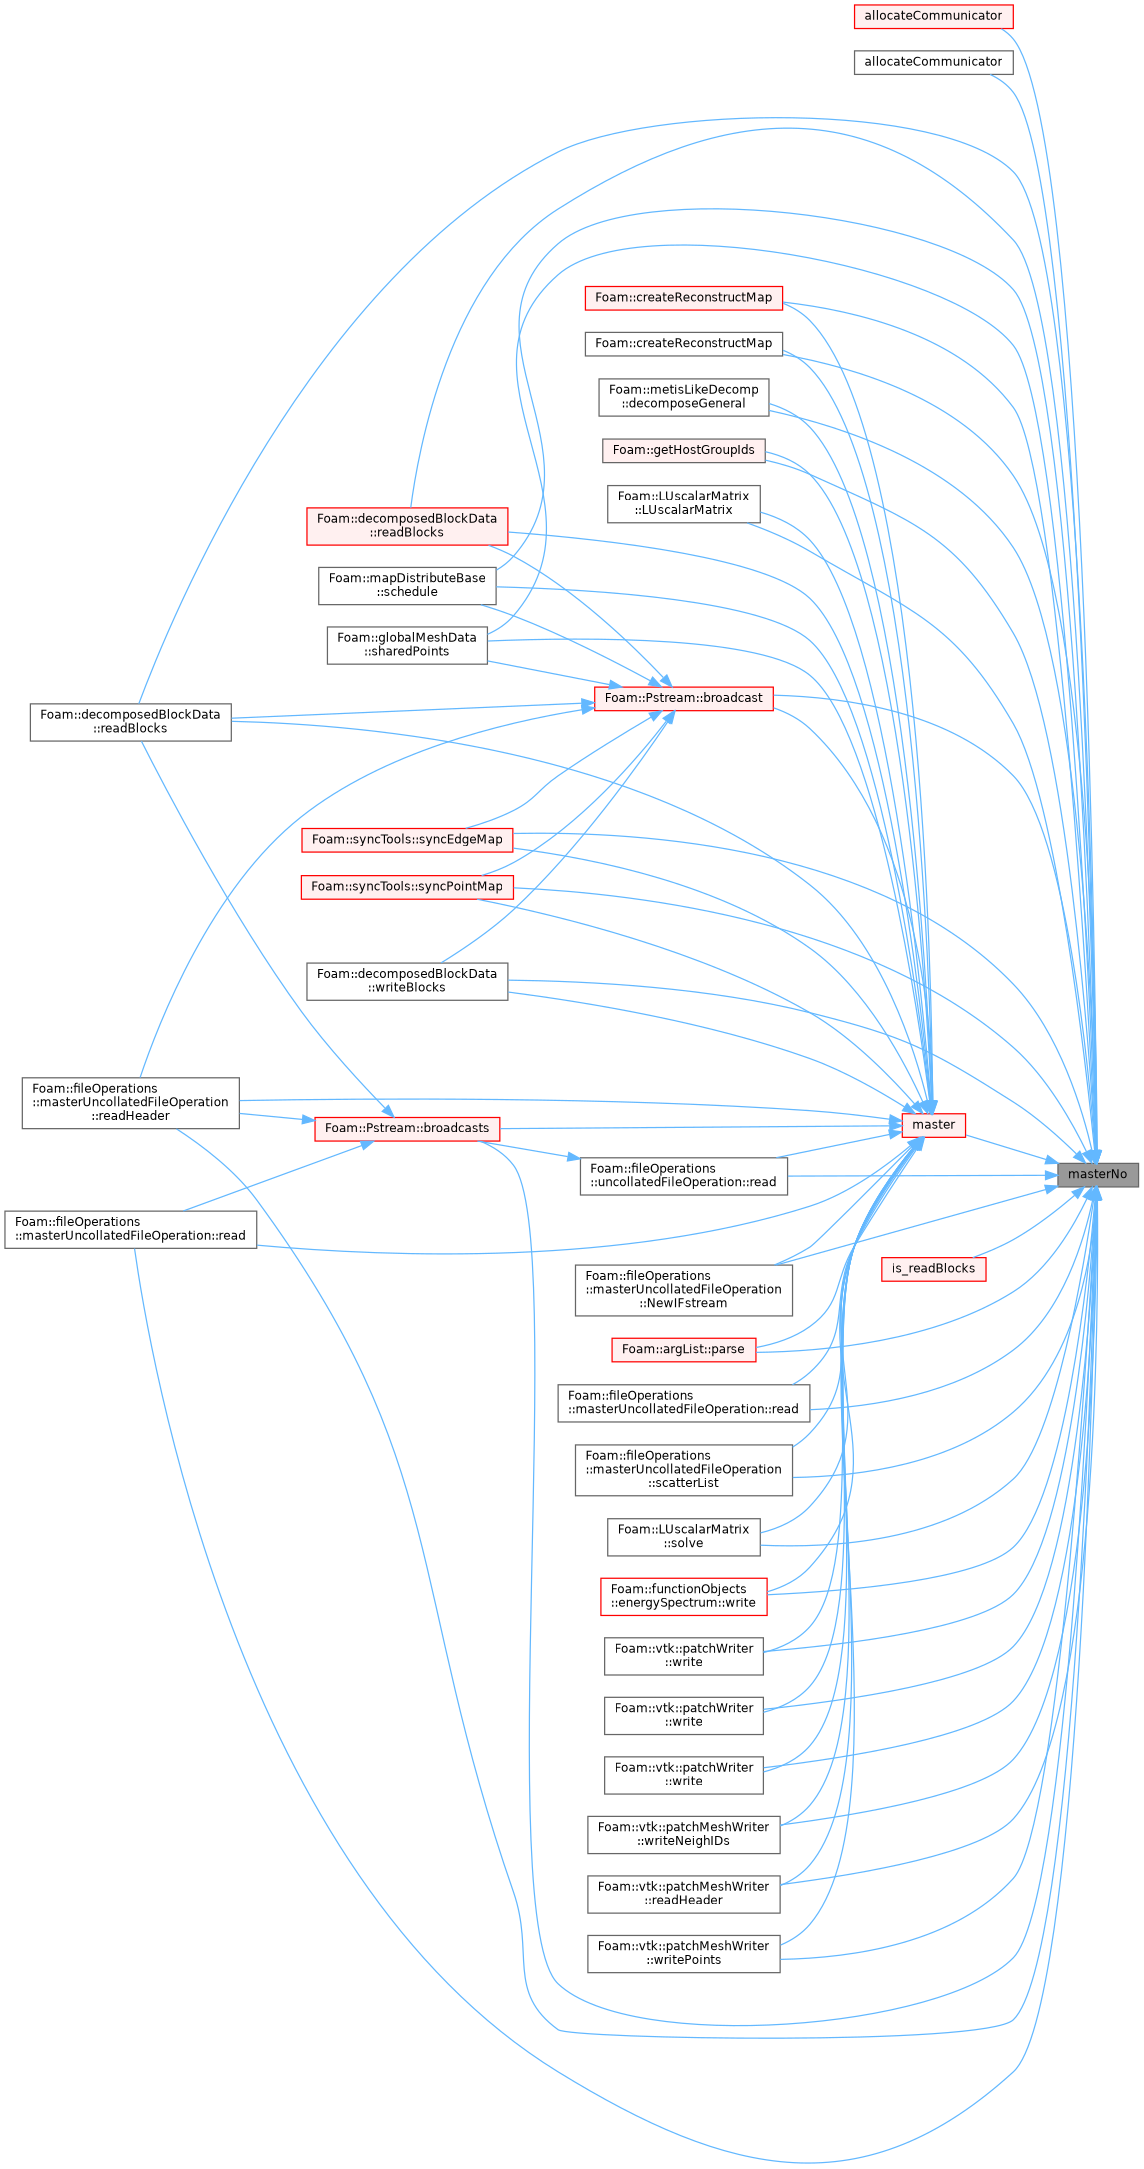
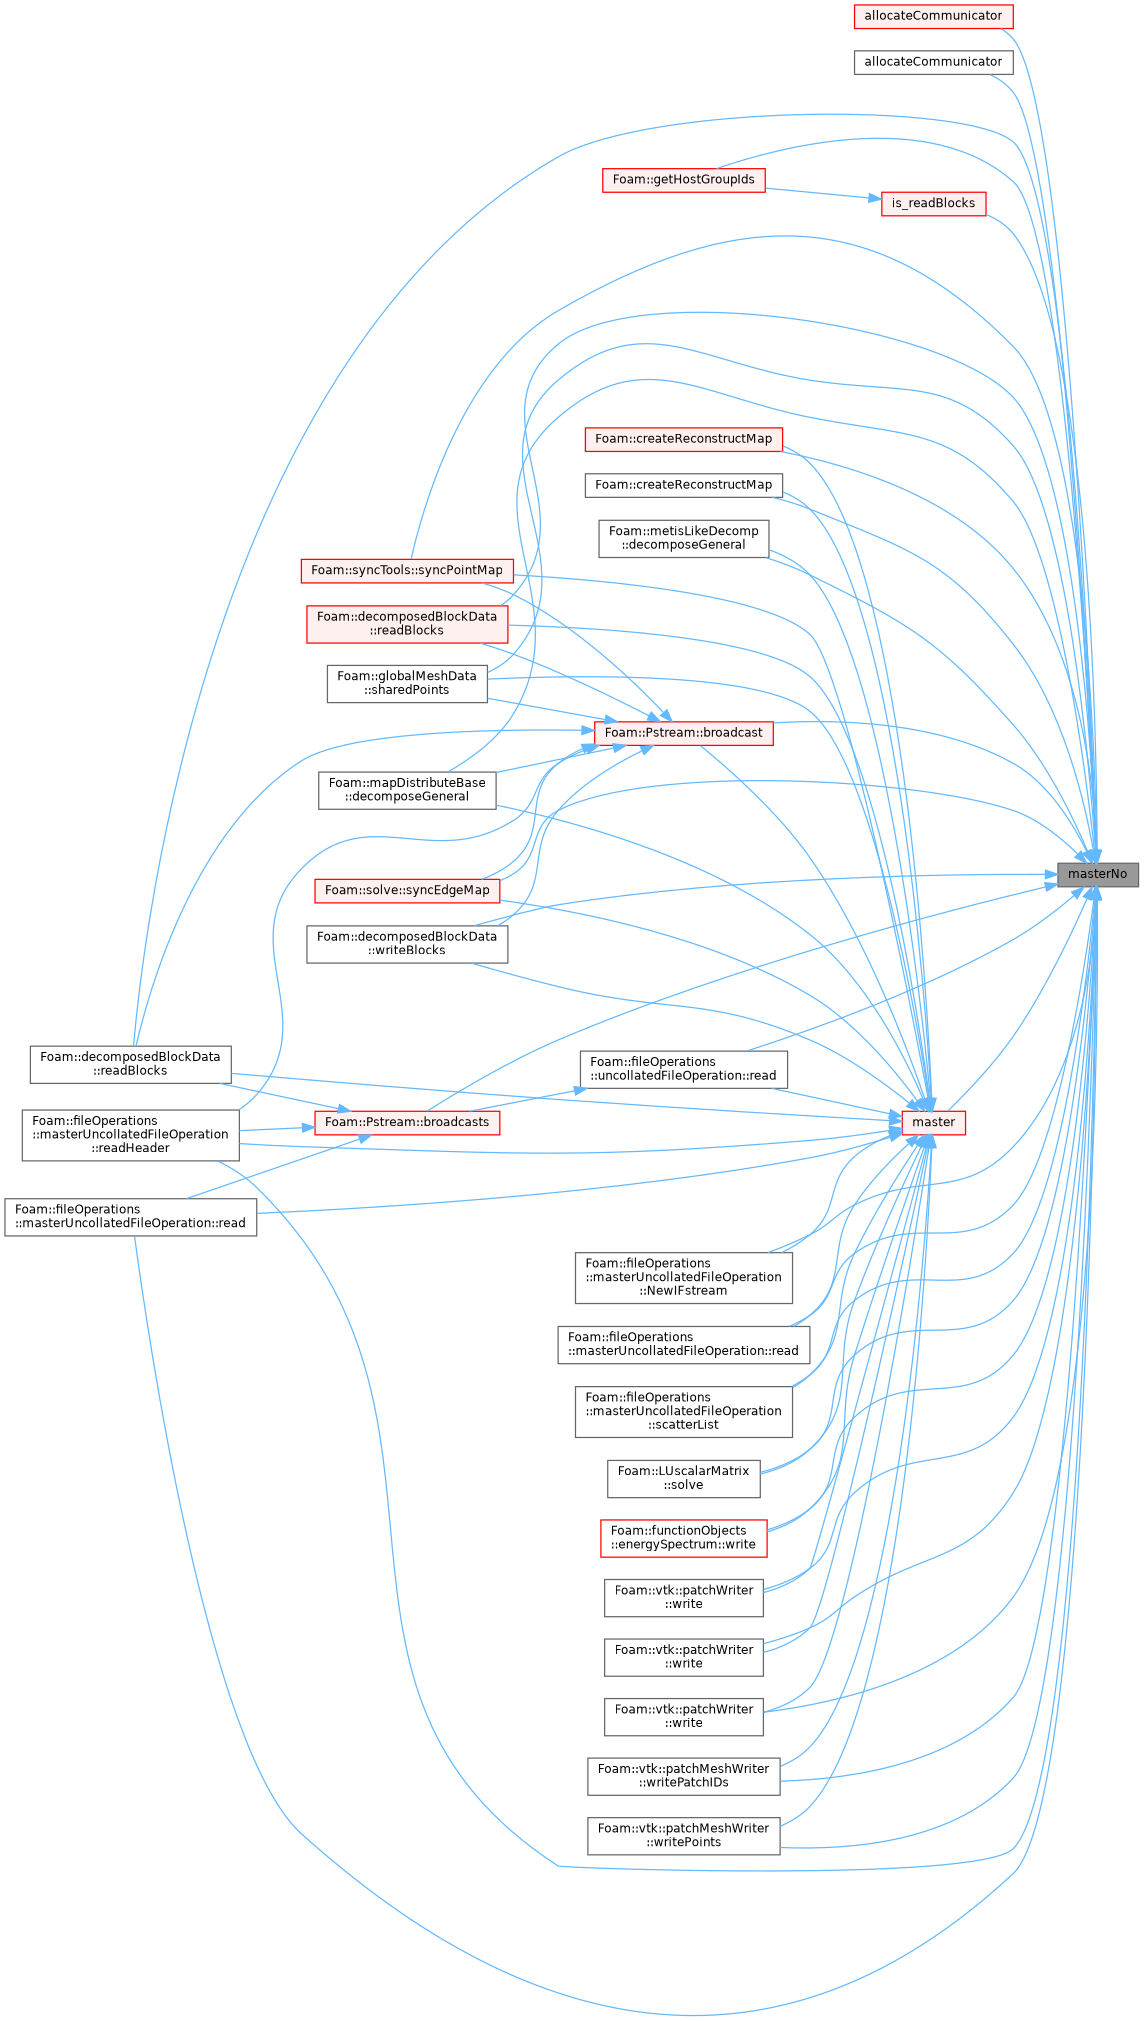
node "Foam::getHostGroupIds": color grey40 -> red
node "Foam::LUscalarMatrix ::LUscalarMatrix": removed
node "Foam::mapDistributeBase ::schedule": label "Foam::mapDistributeBase ::schedule" -> "Foam::mapDistributeBase ::decomposeGeneral"
edge "Foam::getHostGroupIds" -> "master": now "Foam::getHostGroupIds" -> "is_readBlocks"
node "Foam::syncTools::syncEdgeMap": label "Foam::syncTools::syncEdgeMap" -> "Foam::solve::syncEdgeMap"
edge "Foam::Pstream::broadcasts" -> "master": removed
node "Foam::argList::parse": removed
node "Foam::vtk::patchMeshWriter ::writeNeighIDs": removed
node "Foam::vtk::patchMeshWriter ::readHeader": label "Foam::vtk::patchMeshWriter ::readHeader" -> "Foam::vtk::patchMeshWriter ::writePatchIDs"
